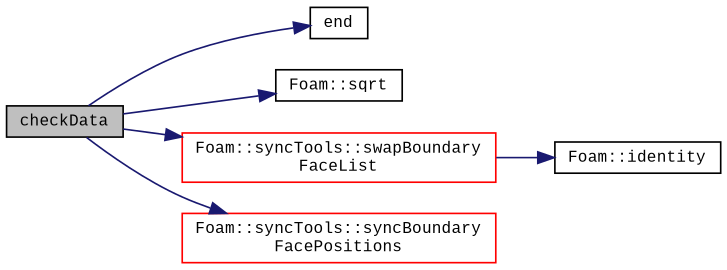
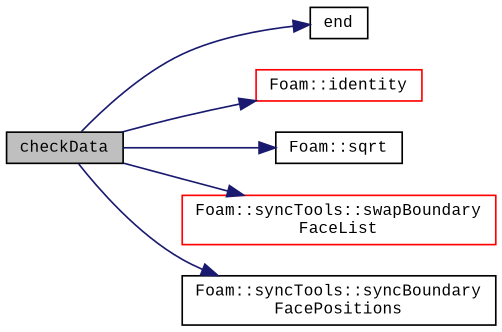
edge "Foam::syncTools::swapBoundary FaceList" -> "Foam::identity": now "checkData" -> "Foam::identity"
node "Foam::identity": color black -> red
node "Foam::syncTools::syncBoundary FacePositions": color red -> black
